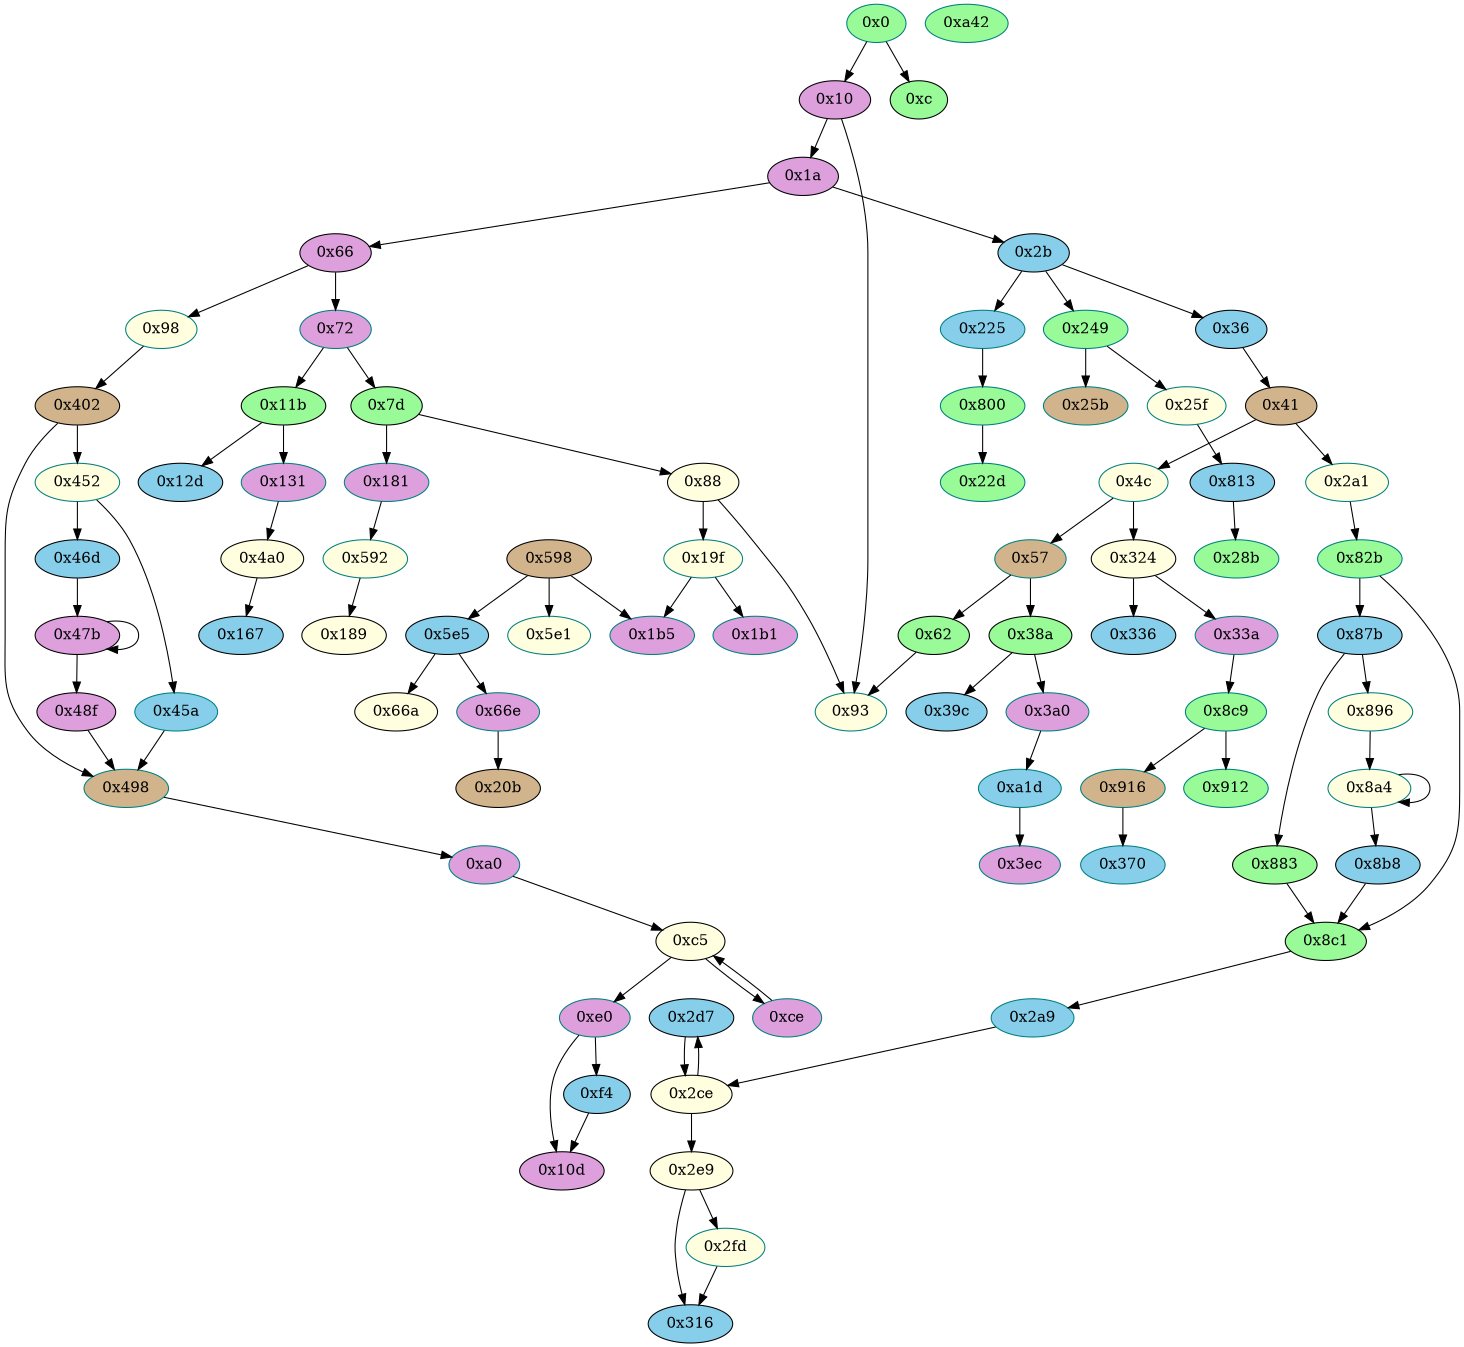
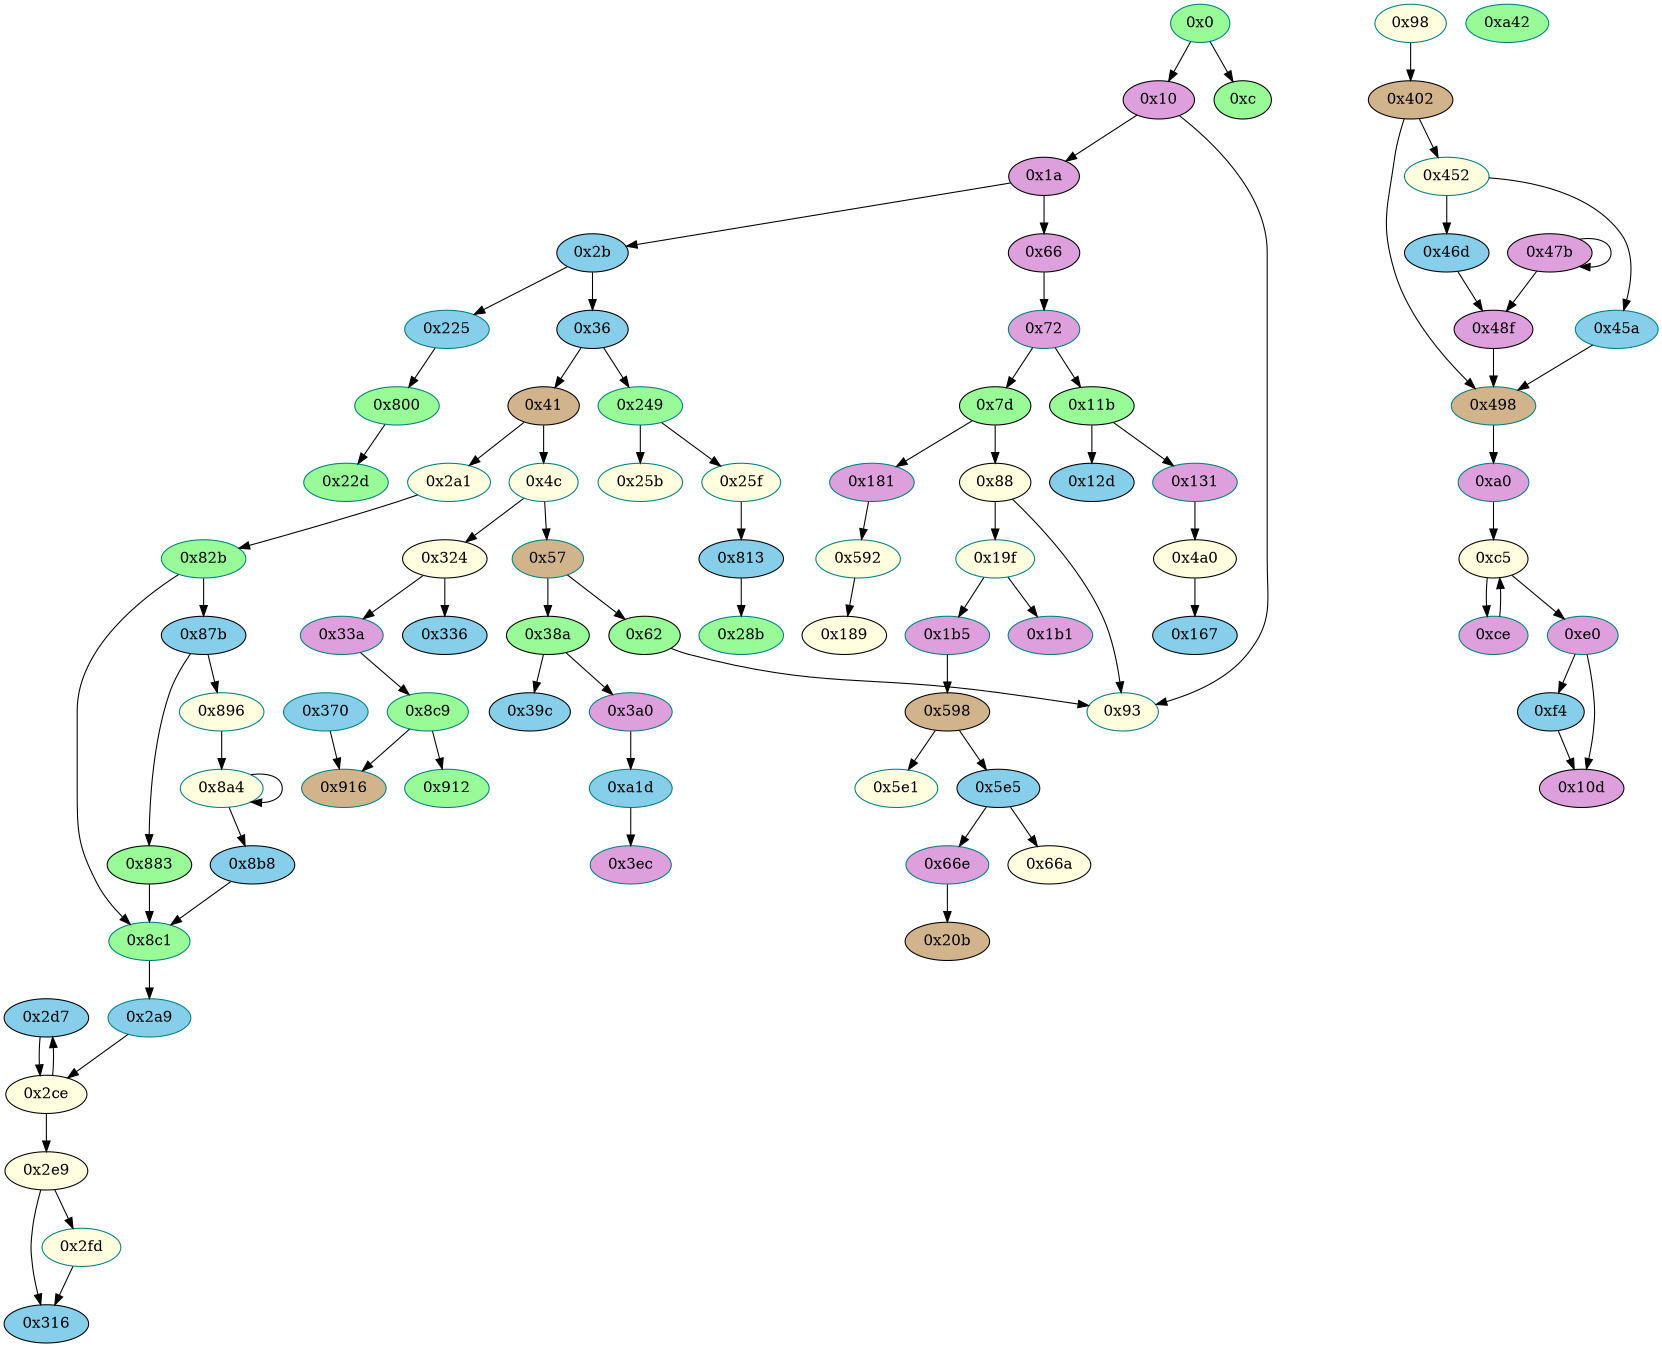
edge "0x2b" -> "0x249": now "0x36" -> "0x249"
edge "0x66" -> "0x98": removed
node "0x25b": fillcolor tan -> lightyellow
edge "0x46d" -> "0x47b": now "0x46d" -> "0x48f"
edge "0x598" -> "0x1b5": reversed
edge "0x916" -> "0x370": reversed
node "0x8c1": color black -> teal
